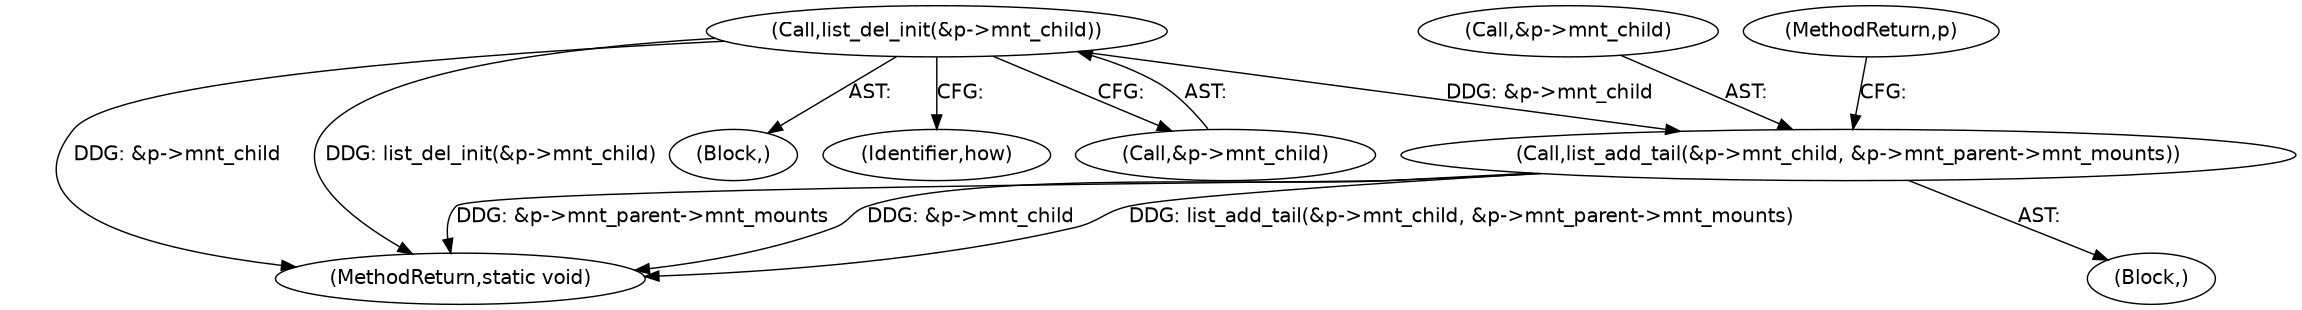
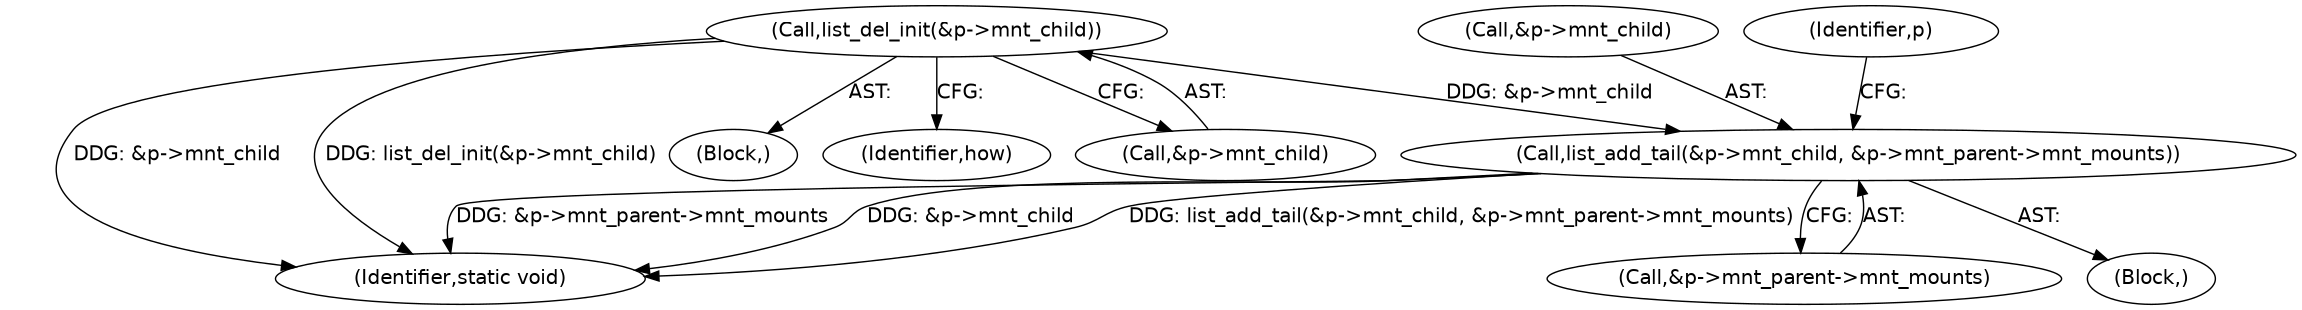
node "(MethodReturn,p)": label "(MethodReturn,p)" -> "(Identifier,p)"
node "(MethodReturn,static void)": label "(MethodReturn,static void)" -> "(Identifier,static void)"
node "(Call,&p->mnt_parent->mnt_mounts)": added
